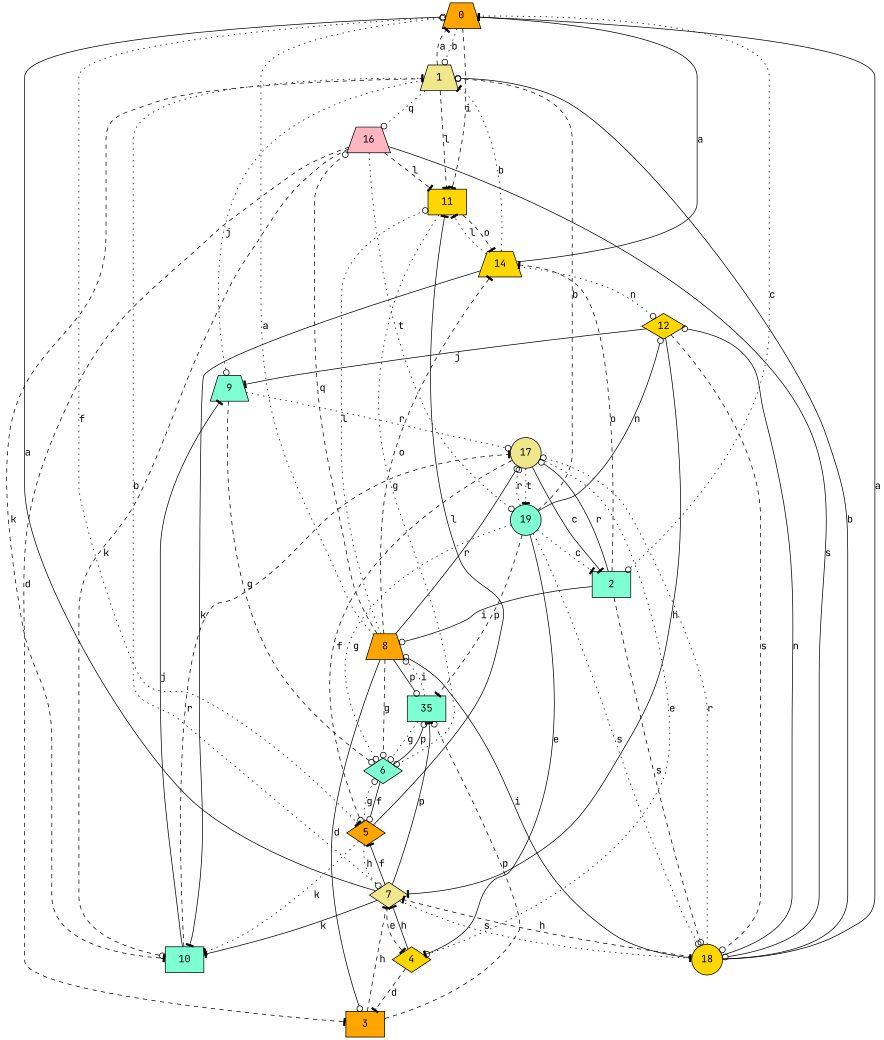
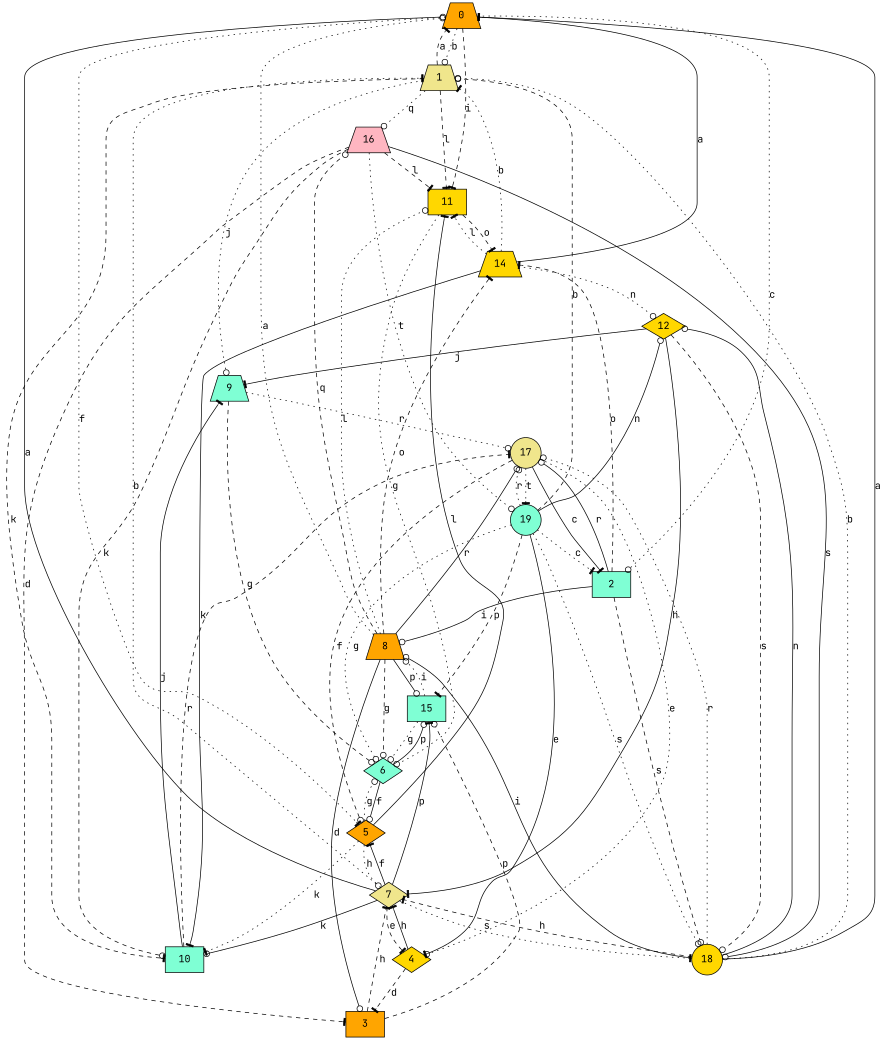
edge "18" -> "1": style solid -> dotted
node "35": label "35" -> "15"
edge "7" -> "10": arrowhead tee -> odot
